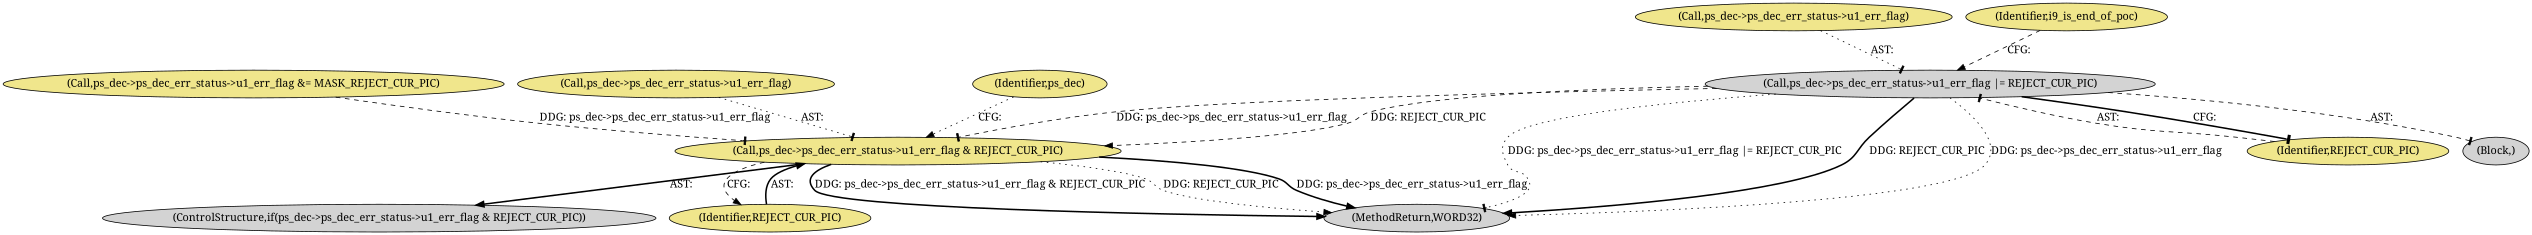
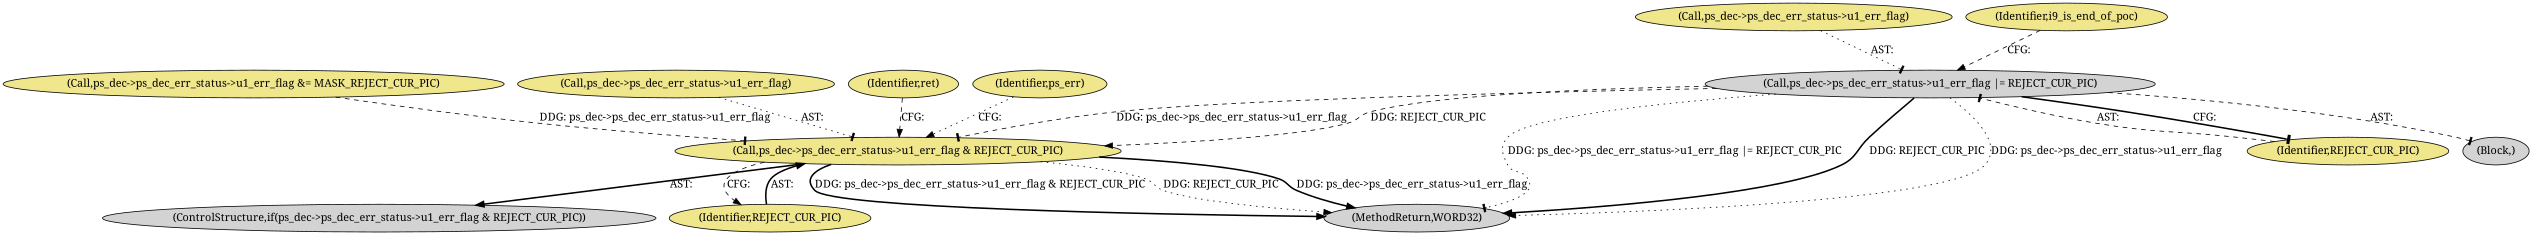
node "(Identifier,ret)": added
node "(Identifier,ps_dec)": label "(Identifier,ps_dec)" -> "(Identifier,ps_err)"
